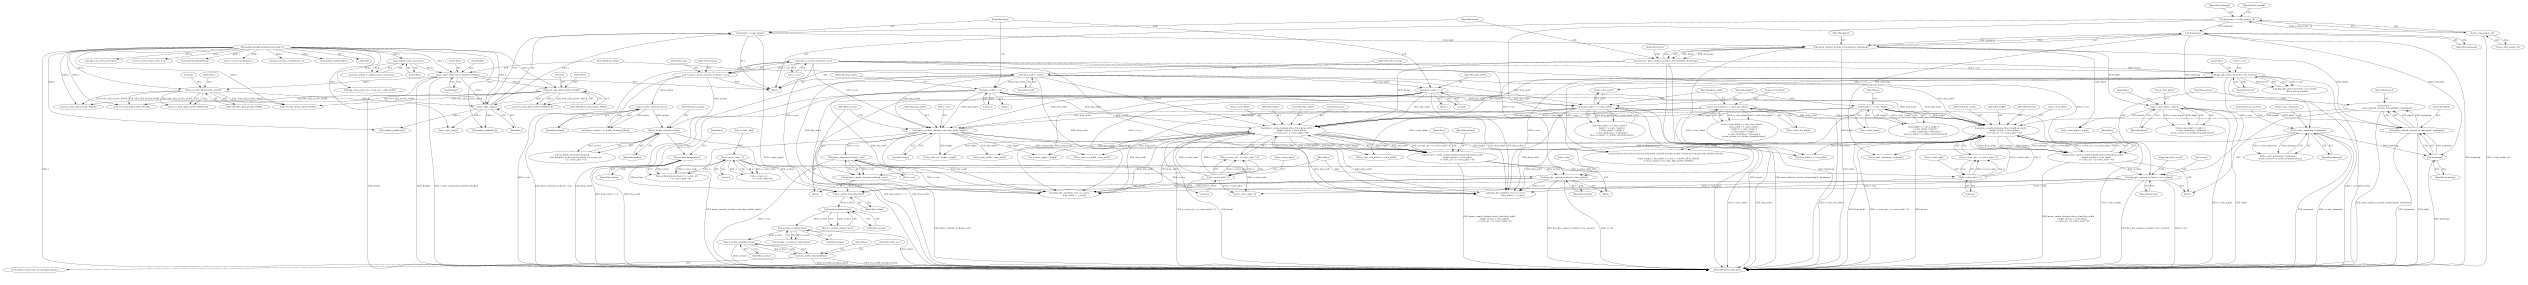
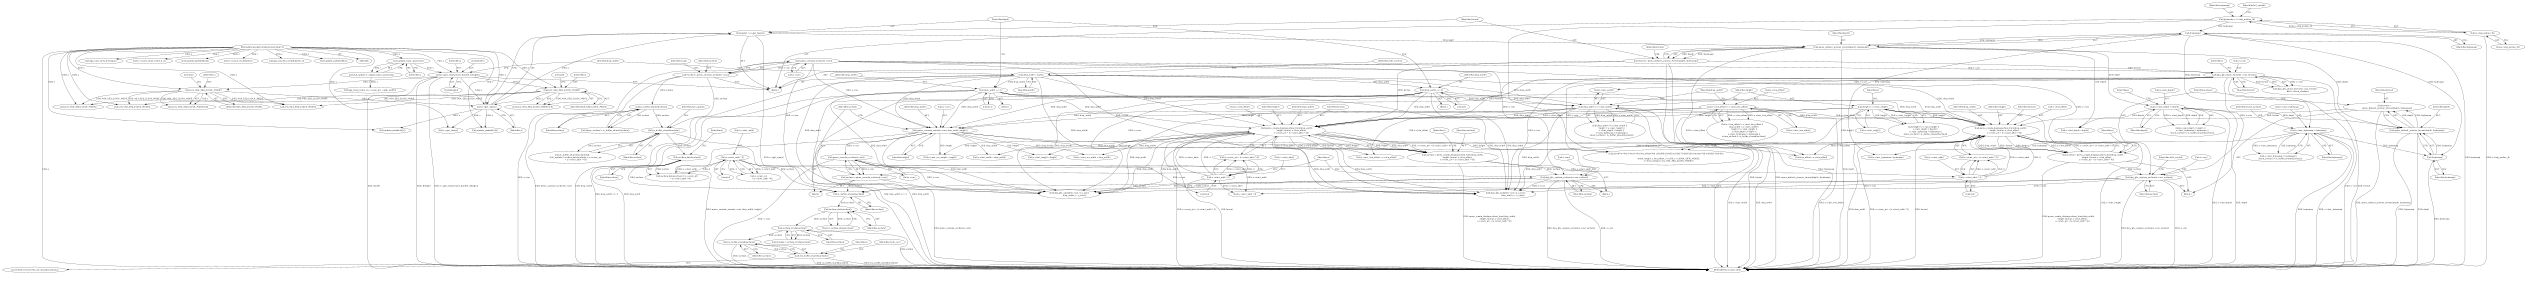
edge "(MethodParameterIn,VGACommonState *s)" -> "(Call,vga_draw_line(s, d, s->vram_ptr + addr, width))": now "(Call,full_update |= update_basic_params(s))" -> "(Call,vga_draw_line(s, d, s->vram_ptr + addr, width))"
node "(Call,!(is_buffer_shared(offset)))": label "(Call,!(is_buffer_shared(offset)))" -> "(Call,!(is_buffer_shared(surface)))"
